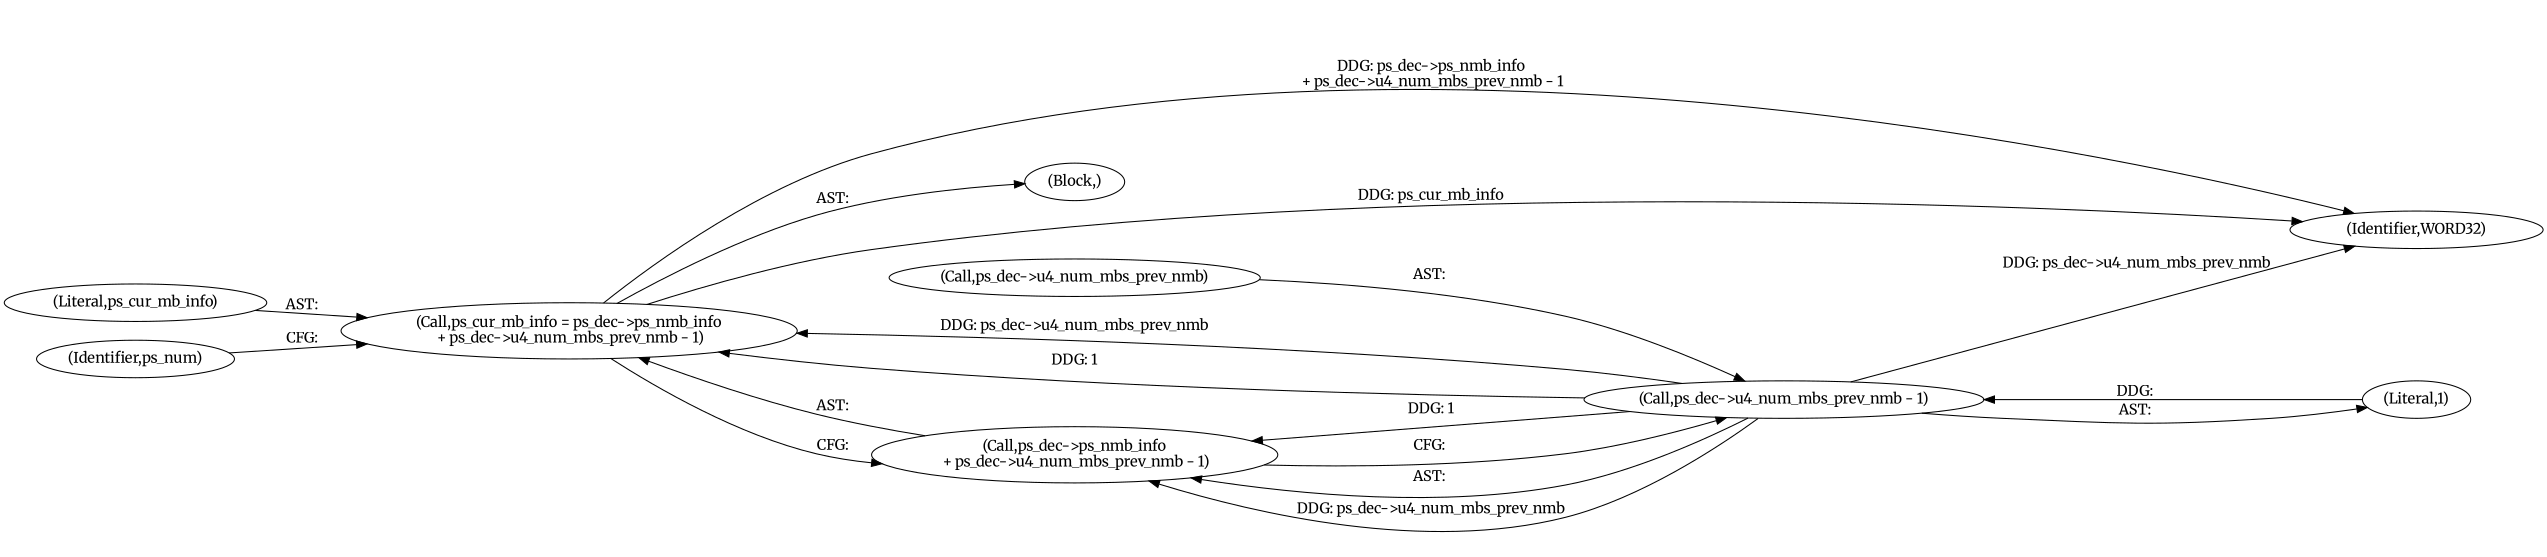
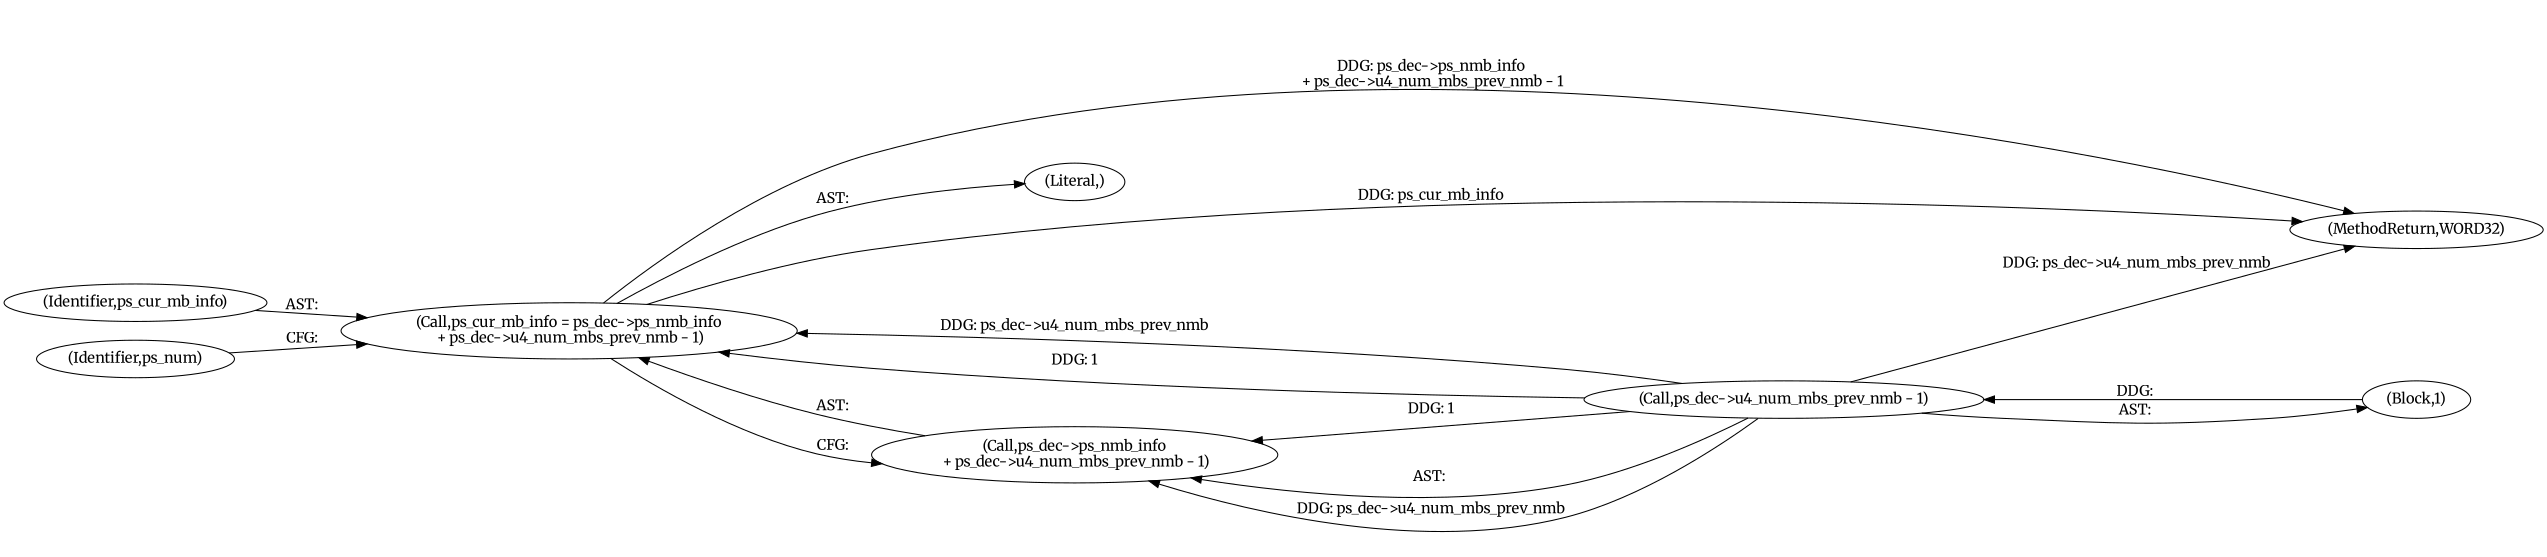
node "(Block,)": label "(Block,)" -> "(Literal,)"
node "(Identifier,WORD32)": label "(Identifier,WORD32)" -> "(MethodReturn,WORD32)"
node "(Call,ps_dec->u4_num_mbs_prev_nmb)": removed
node "(Literal,ps_cur_mb_info)": label "(Literal,ps_cur_mb_info)" -> "(Identifier,ps_cur_mb_info)"
node "(Literal,1)": label "(Literal,1)" -> "(Block,1)"
edge "(Call,ps_dec->ps_nmb_info + ps_dec->u4_num_mbs_prev_nmb - 1)" -> "(Call,ps_dec->u4_num_mbs_prev_nmb - 1)": removed, label "CFG:"
